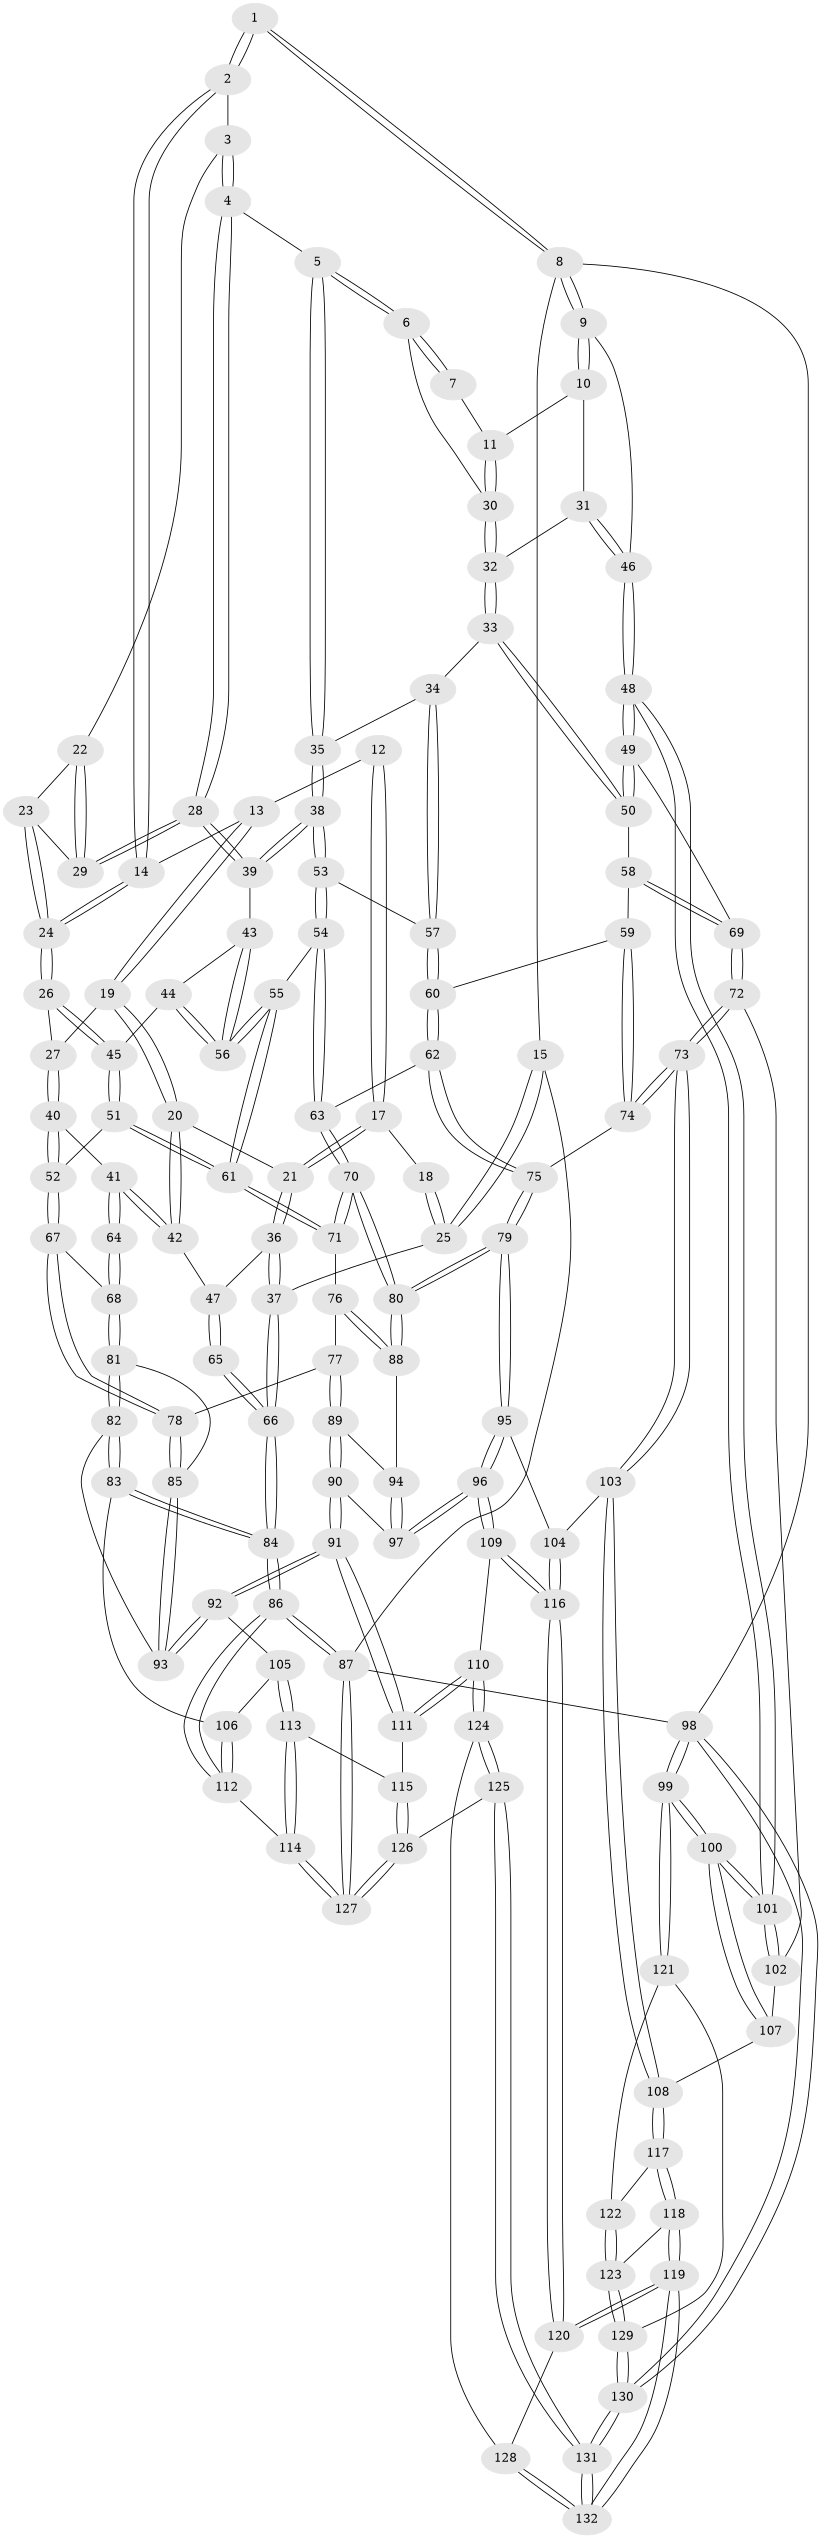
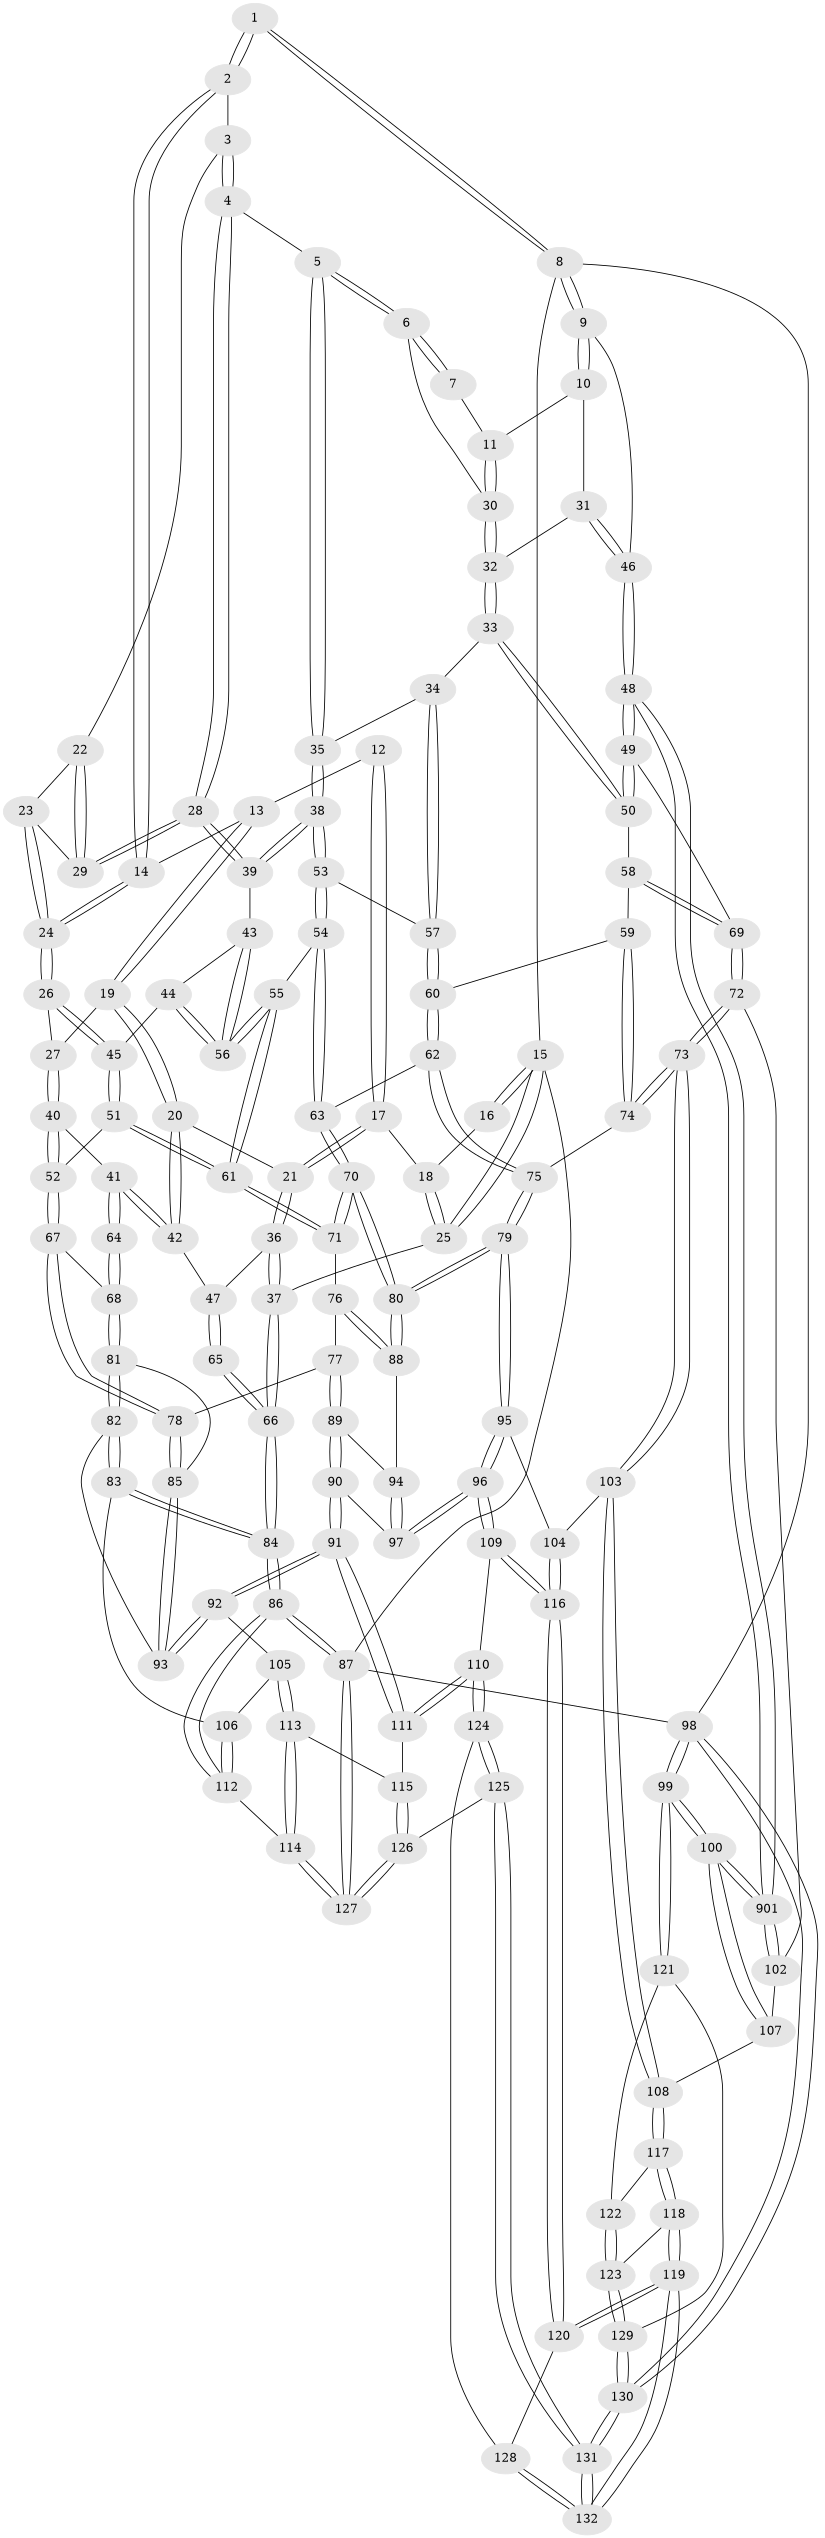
node "16": added
node "101": label "101" -> "901"
